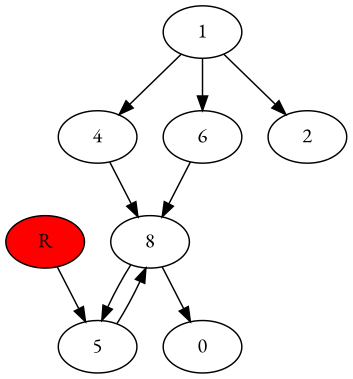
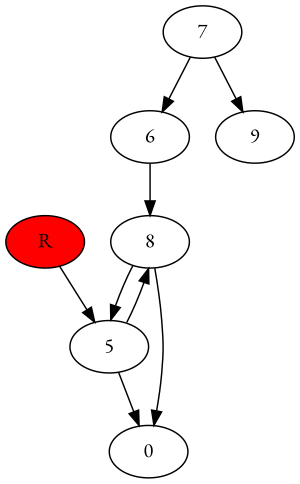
node "1": label "1" -> "7"
node "4": removed
node "2": label "2" -> "9"
edge "5" -> "0": added
